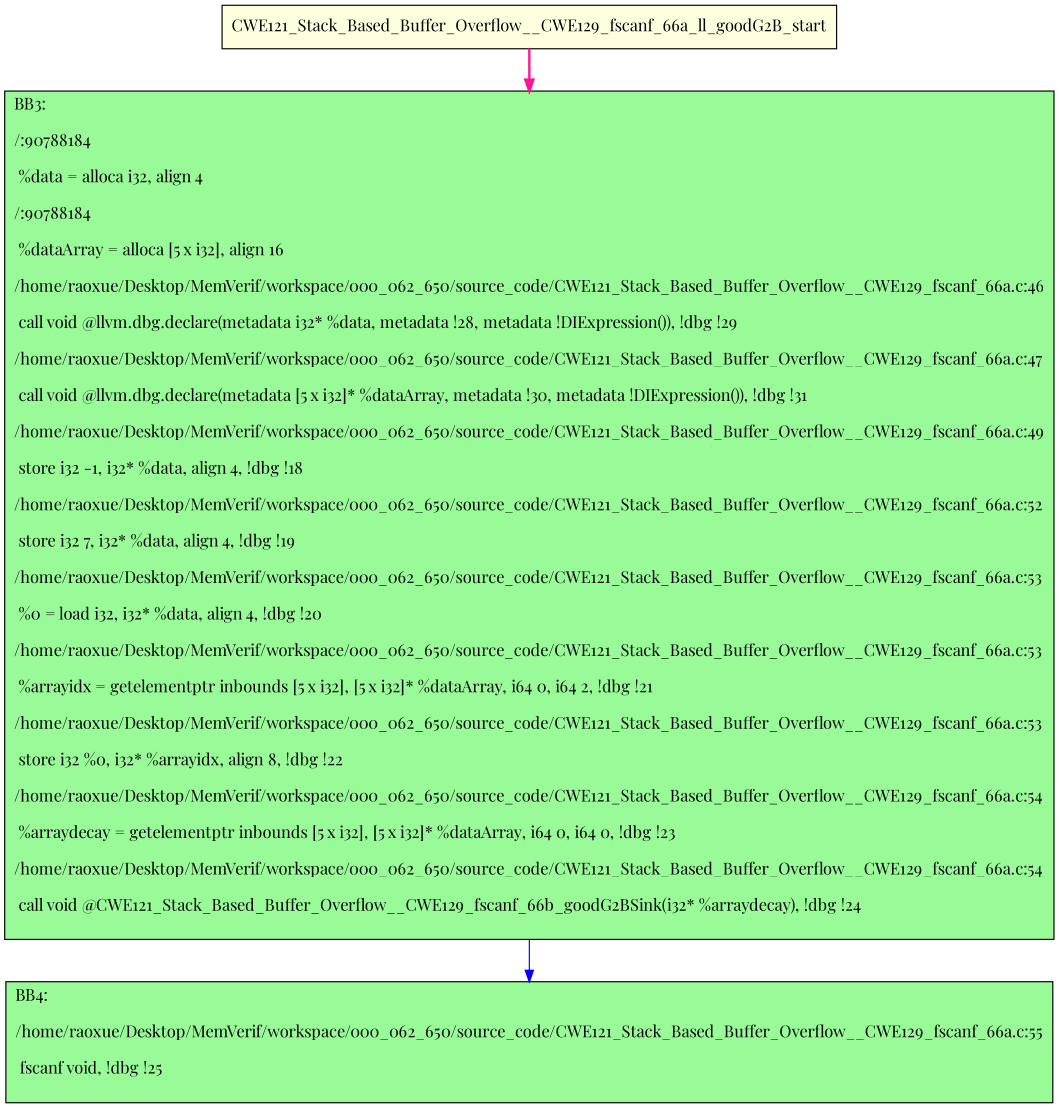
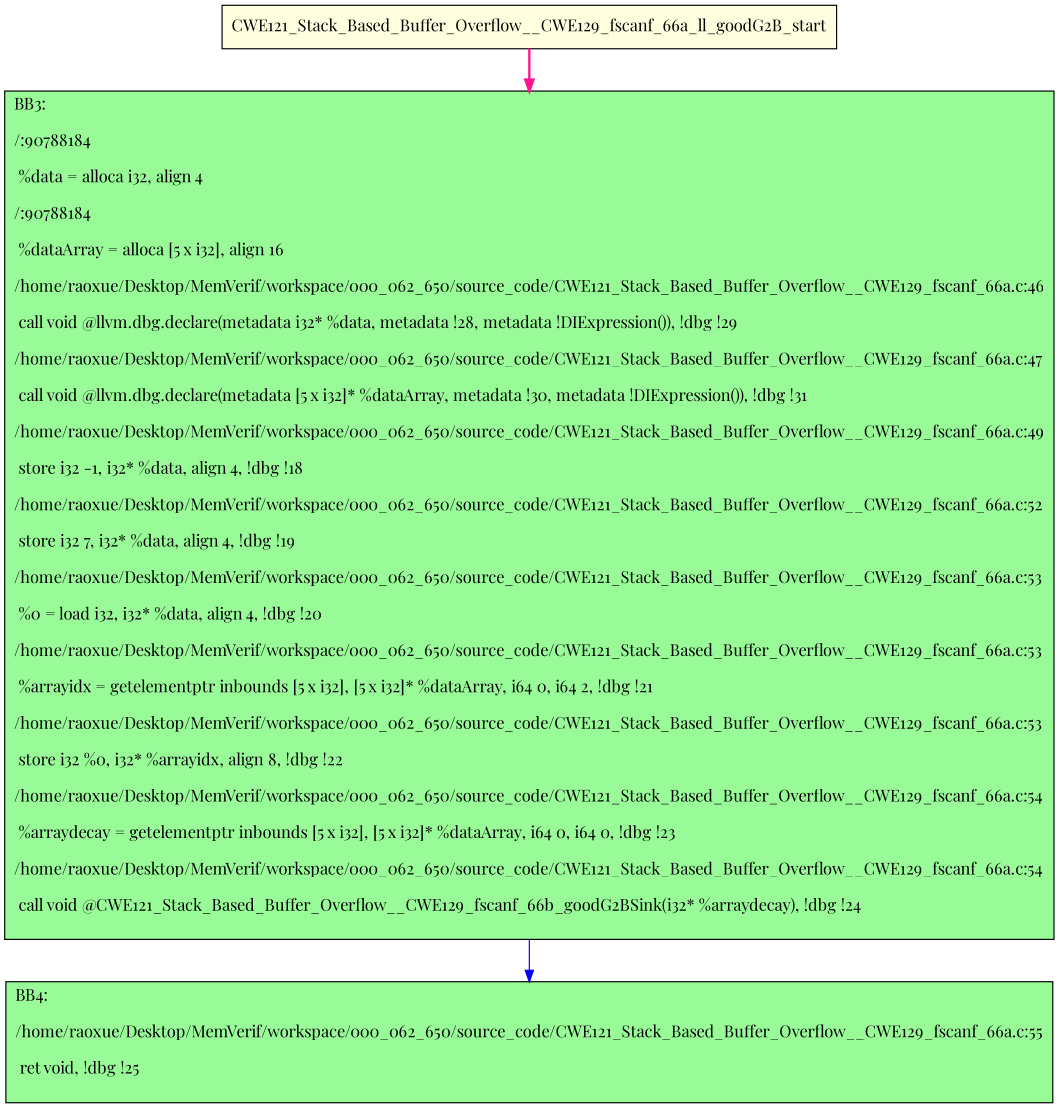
node "BB4:": text "fscanf void, !dbg !25" -> "ret void, !dbg !25"
